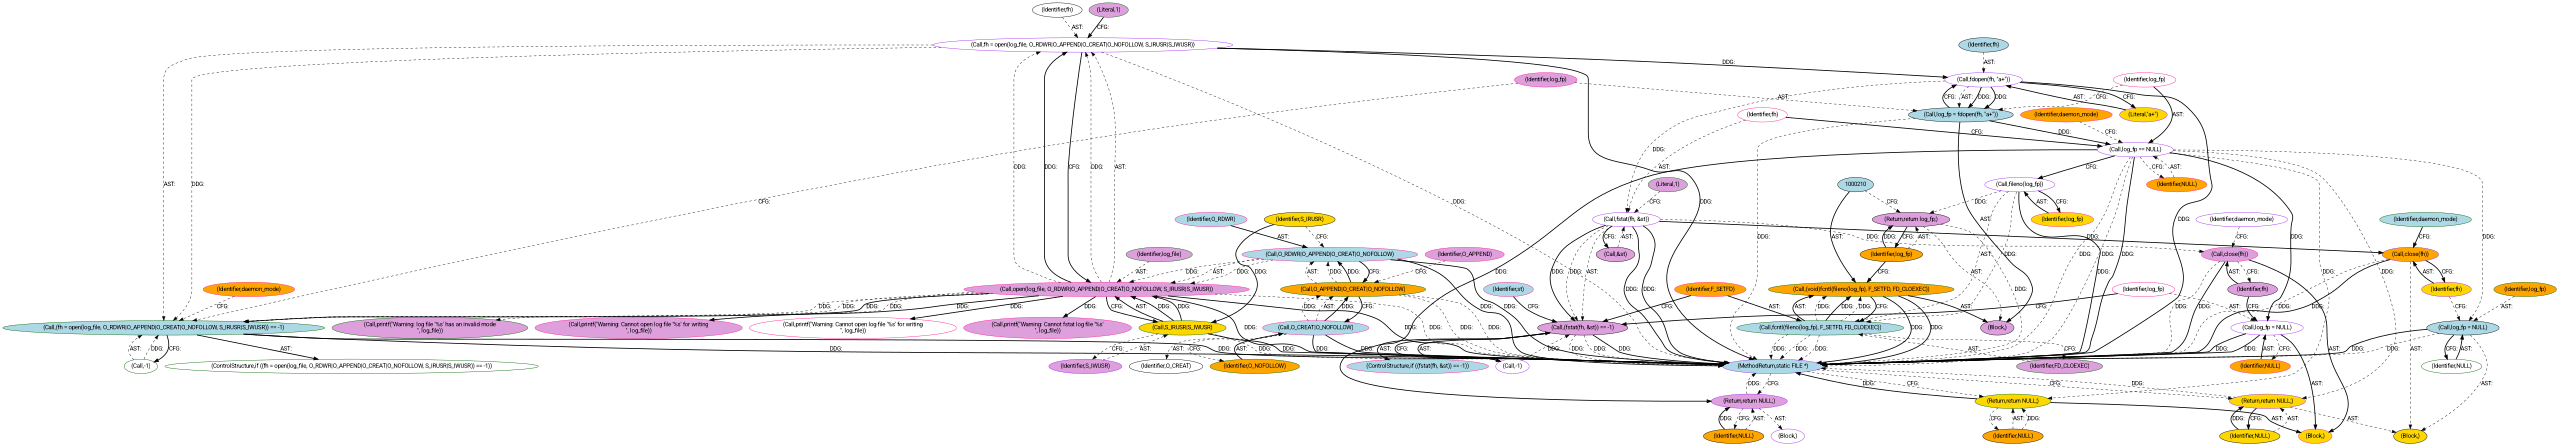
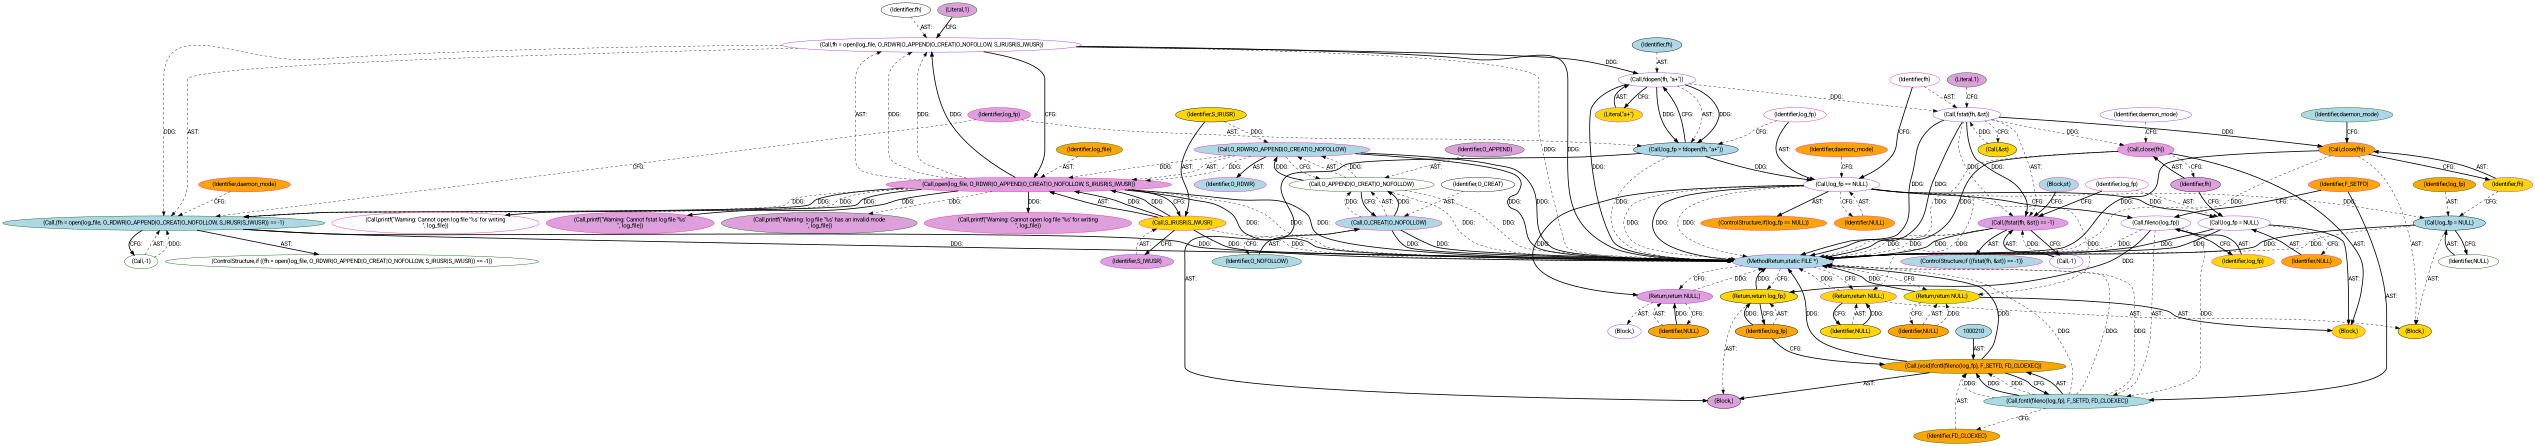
edge "1000210" -> "(Return,return log_fp;)": now "(MethodReturn,static FILE *)" -> "(Return,return log_fp;)"
edge "(Call,fileno(log_fp))" -> "(Return,return log_fp;)": style dashed -> bold
node "(Return,return log_fp;)": fillcolor plum -> gold
node "(ControlStructure,if(log_fp == NULL))": added
edge "(Identifier,O_RDWR)" -> "(Call,O_RDWR|O_APPEND|O_CREAT|O_NOFOLLOW)": reversed
edge "(Call,fstat(fh, &st))" -> "(Call,&st)": style bold -> dashed
edge "(Identifier,S_IRUSR)" -> "(Call,O_RDWR|O_APPEND|O_CREAT|O_NOFOLLOW)": label "CFG: " -> "DDG: "
edge "(Call,&st)" -> "(Call,fstat(fh, &st))": label "AST: " -> "DDG: "
node "(Identifier,log_file)": fillcolor plum -> orange
node "(Identifier,O_APPEND)": color deeppink -> darkgreen
node "(Call,&st)": fillcolor plum -> gold
edge "(Call,O_RDWR|O_APPEND|O_CREAT|O_NOFOLLOW)" -> "(Call,O_APPEND|O_CREAT|O_NOFOLLOW)": style bold -> dashed
edge "(Identifier,S_IRUSR)" -> "(Call,S_IRUSR|S_IWUSR)": label "DDG: " -> "AST: "
edge "(Identifier,O_APPEND)" -> "(Call,O_APPEND|O_CREAT|O_NOFOLLOW)": label "CFG: " -> "AST: "
node "(Call,O_APPEND|O_CREAT|O_NOFOLLOW)": fillcolor orange -> white
node "(Identifier,st)": label "(Identifier,st)" -> "(Block,st)"
edge "(Identifier,F_SETFD)" -> "(Call,(fstat(fh, &st)) == -1)": now "(Identifier,F_SETFD)" -> "(Call,fileno(log_fp))"
node "(Call,S_IRUSR|S_IWUSR)": color darkgreen -> deeppink
node "(Call,(fstat(fh, &st)) == -1)": color black -> purple
edge "(Call,S_IRUSR|S_IWUSR)" -> "(Identifier,S_IWUSR)": style dashed -> bold
edge "(Call,O_CREAT|O_NOFOLLOW)" -> "(Identifier,O_CREAT)": reversed
edge "(Call,fileno(log_fp))" -> "(MethodReturn,static FILE *)": style bold -> dashed
edge "(Return,return log_fp;)" -> "(MethodReturn,static FILE *)": style dashed -> bold
edge "(Identifier,FD_CLOEXEC)" -> "(Call,fcntl(fileno(log_fp), F_SETFD, FD_CLOEXEC))": now "(Identifier,FD_CLOEXEC)" -> "(Call,(void)fcntl(fileno(log_fp), F_SETFD, FD_CLOEXEC))"
node "(Identifier,O_NOFOLLOW)": fillcolor orange -> lightblue
node "(Identifier,FD_CLOEXEC)": fillcolor plum -> orange
